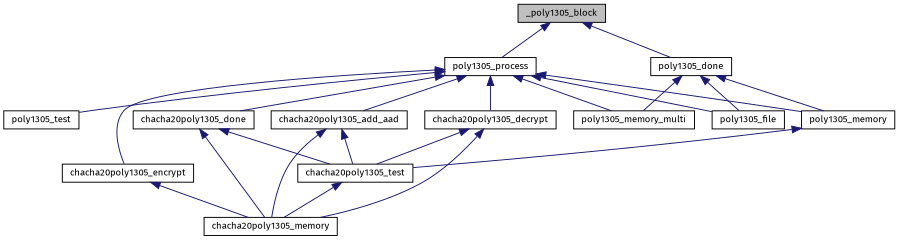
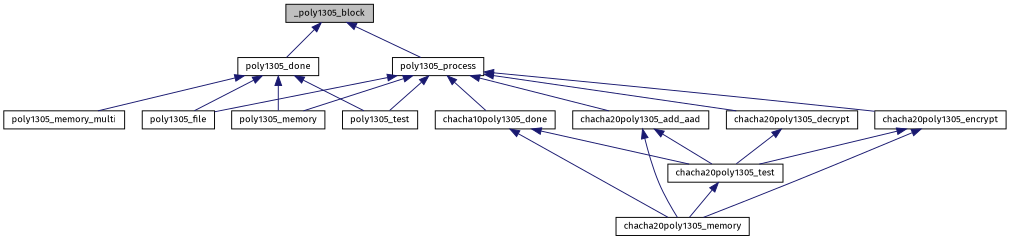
edge "poly1305_test" -> "poly1305_done": added
edge "poly1305_memory_multi" -> "poly1305_process": removed
node "chacha20poly1305_done": label "chacha20poly1305_done" -> "chacha10poly1305_done"
edge "chacha20poly1305_test" -> "poly1305_memory": now "chacha20poly1305_test" -> "chacha20poly1305_encrypt"
edge "chacha20poly1305_memory" -> "chacha20poly1305_decrypt": removed
